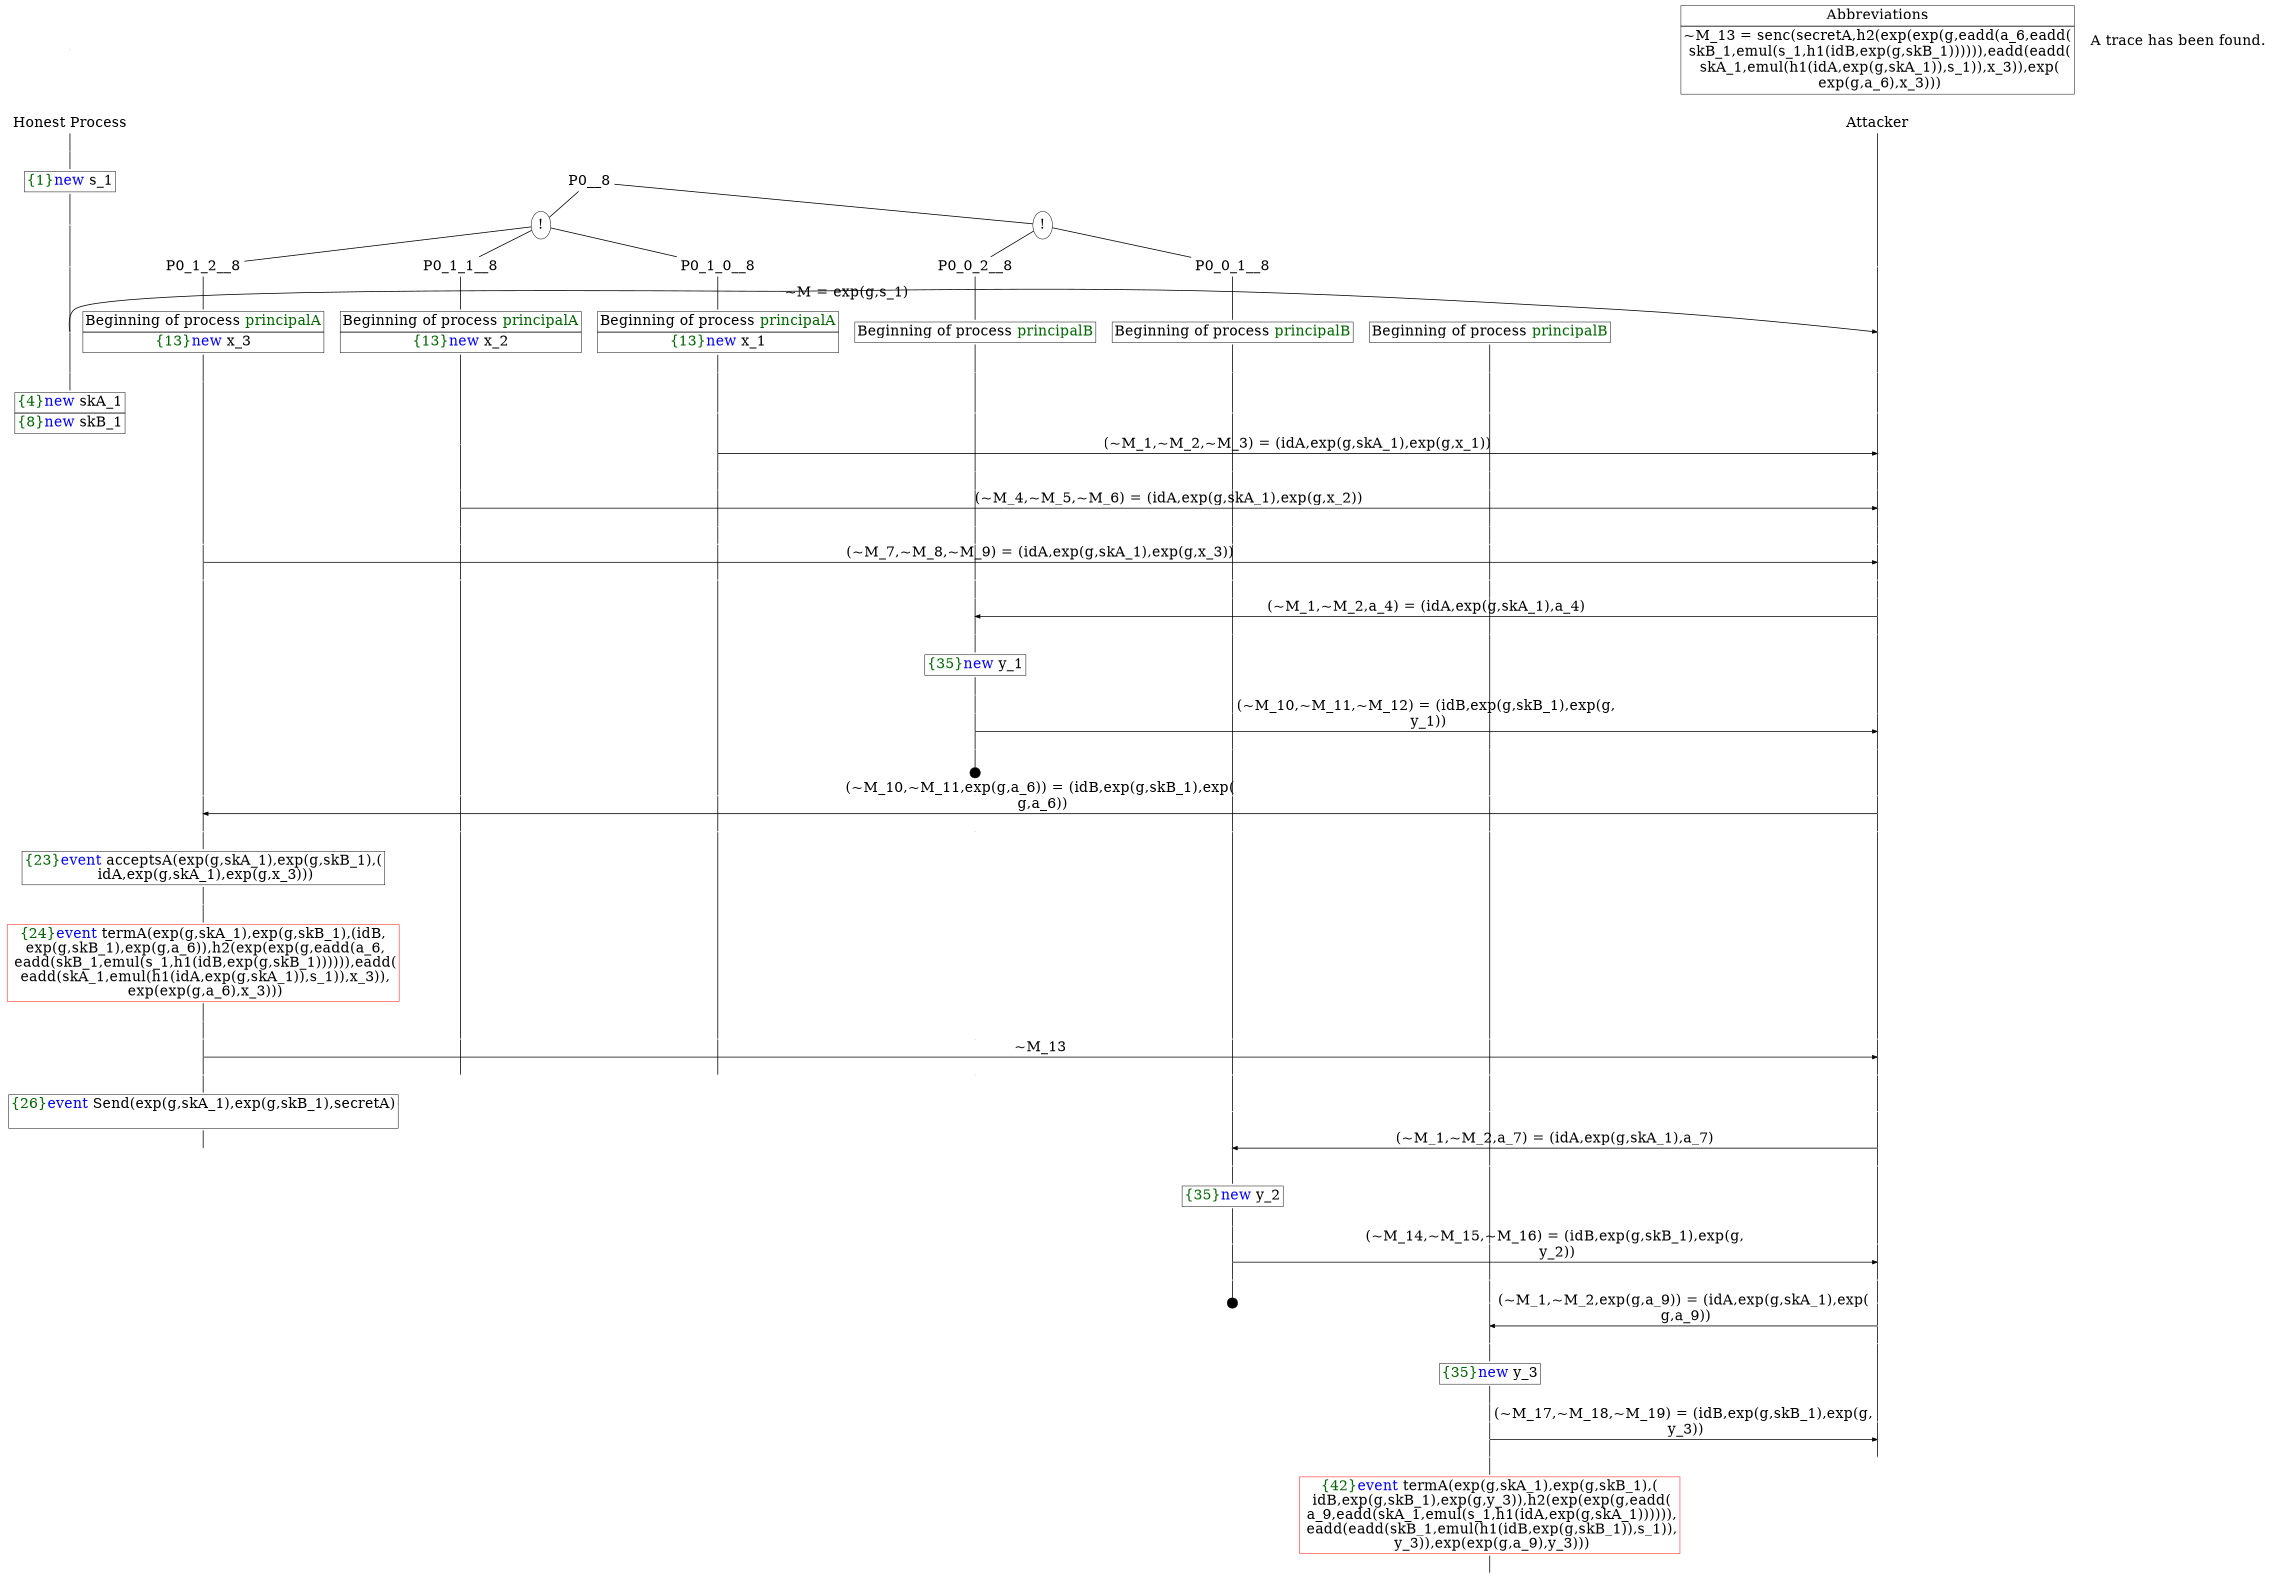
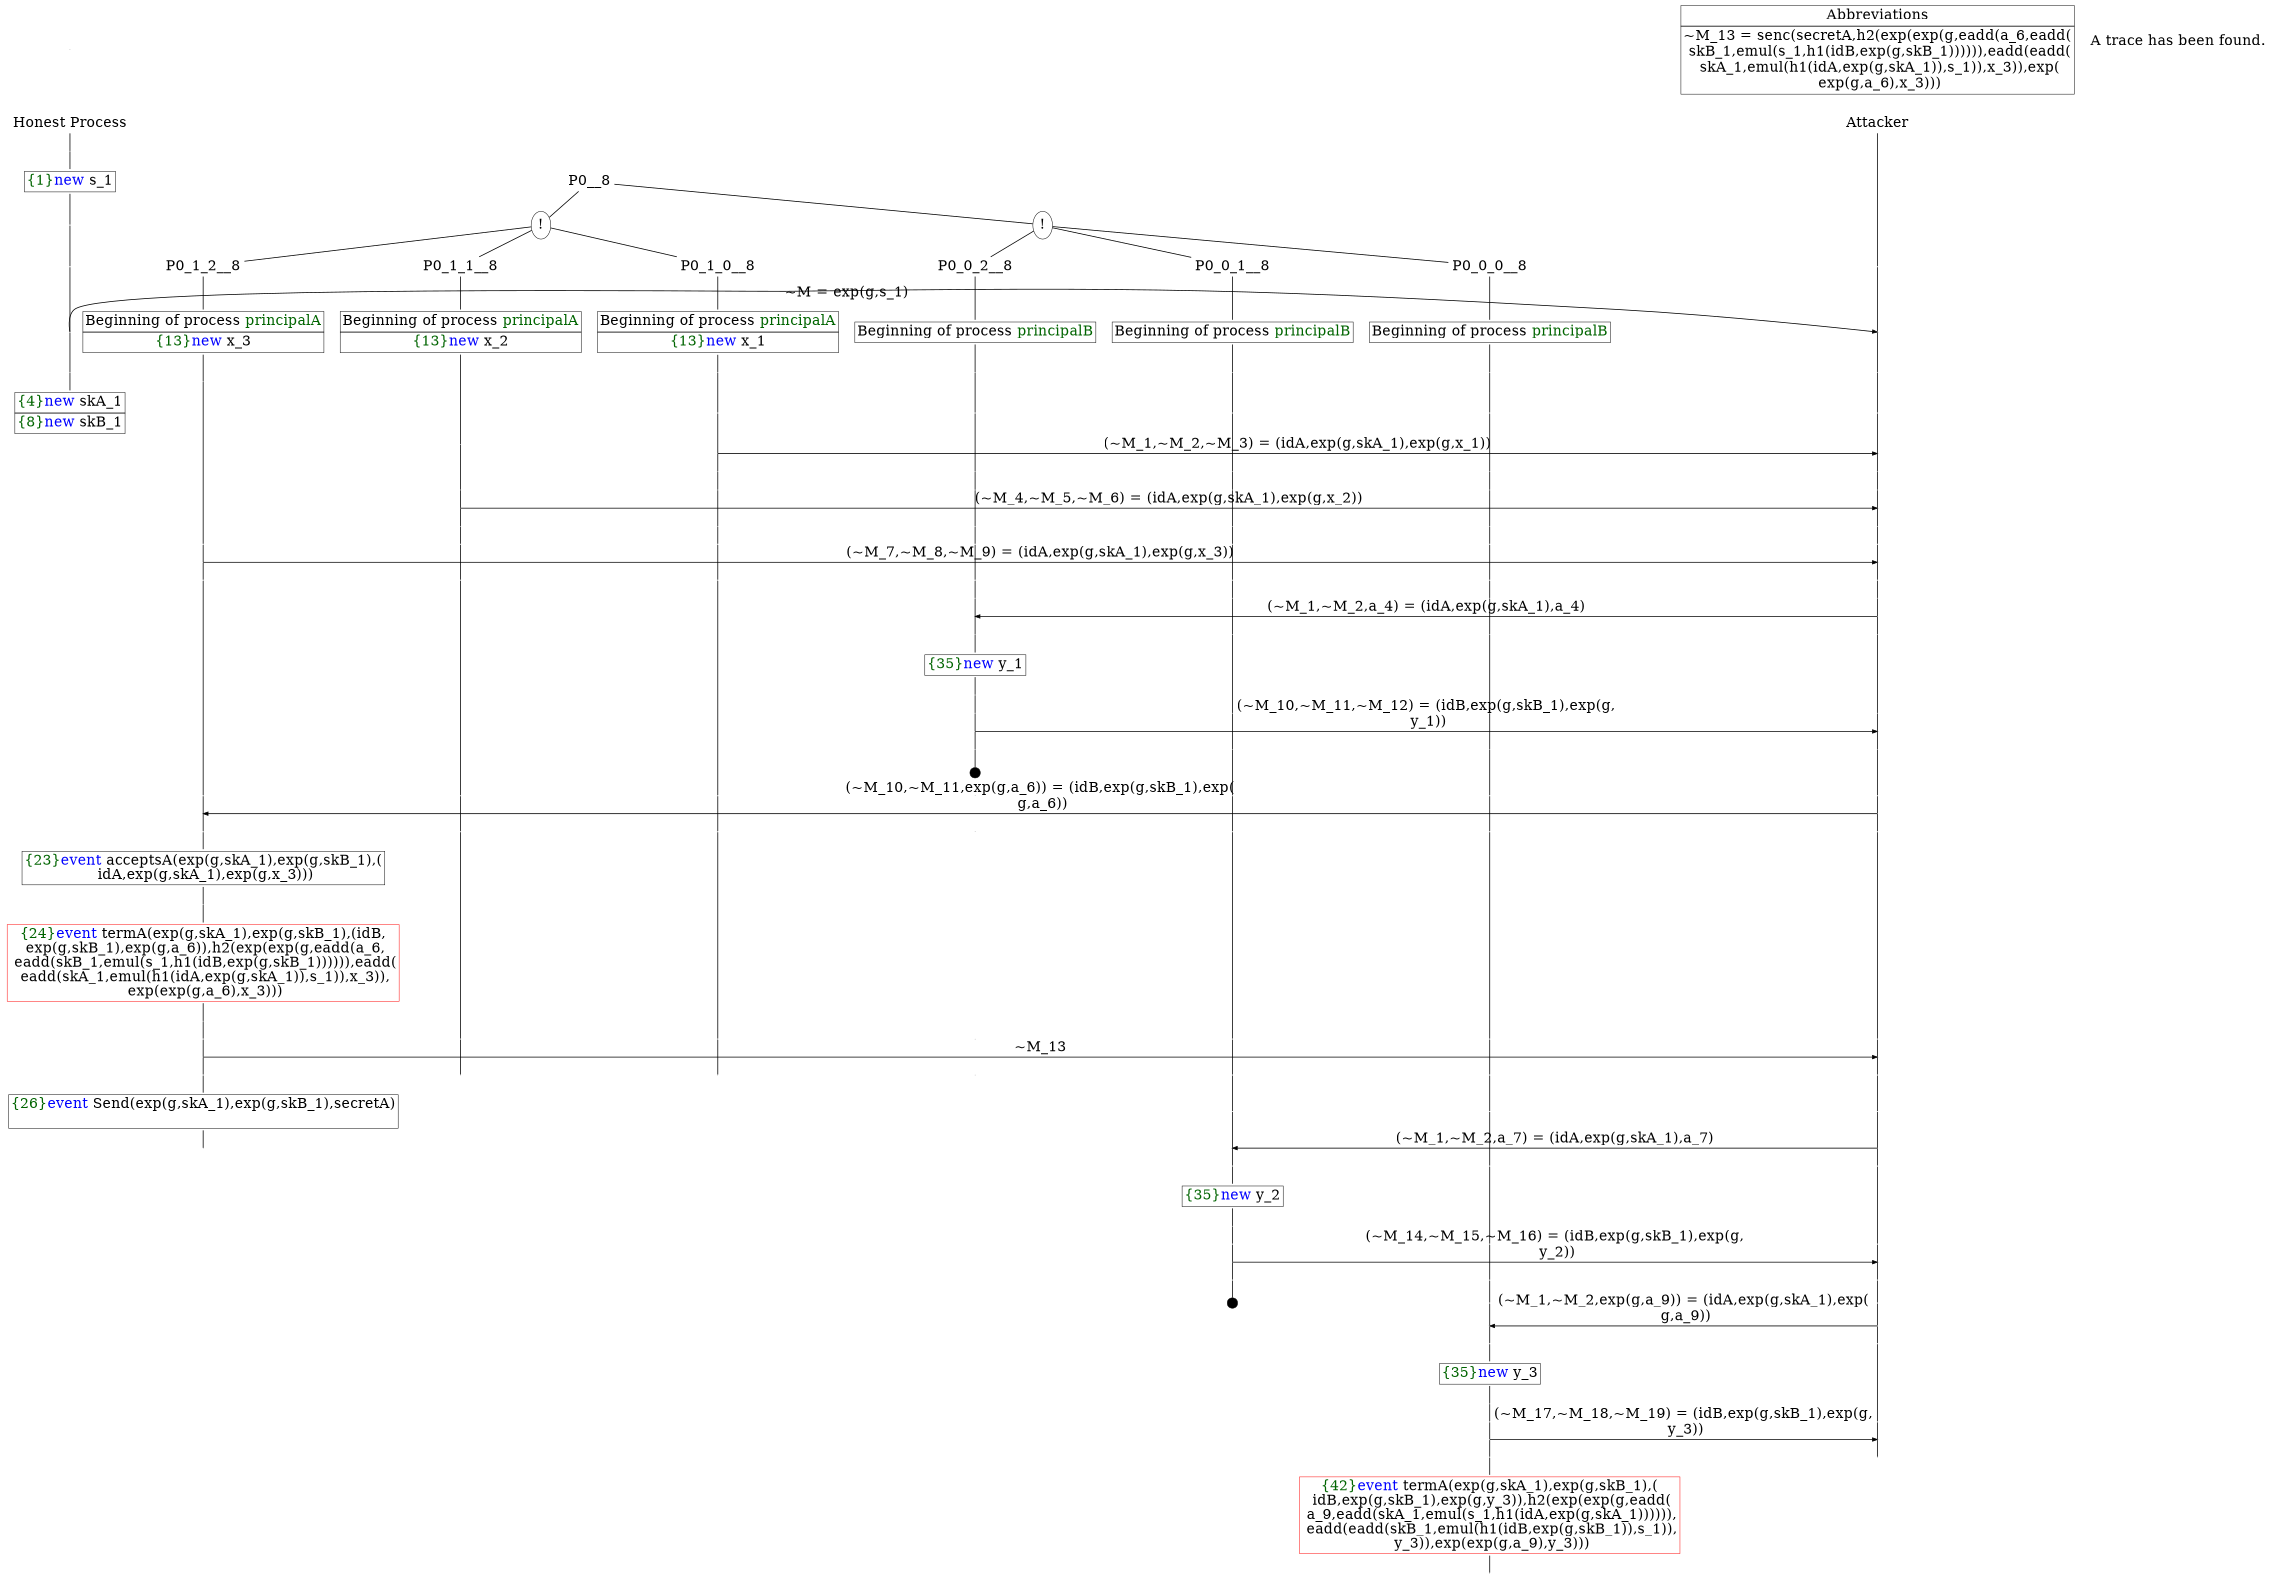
node "P0_0_0__8": added
